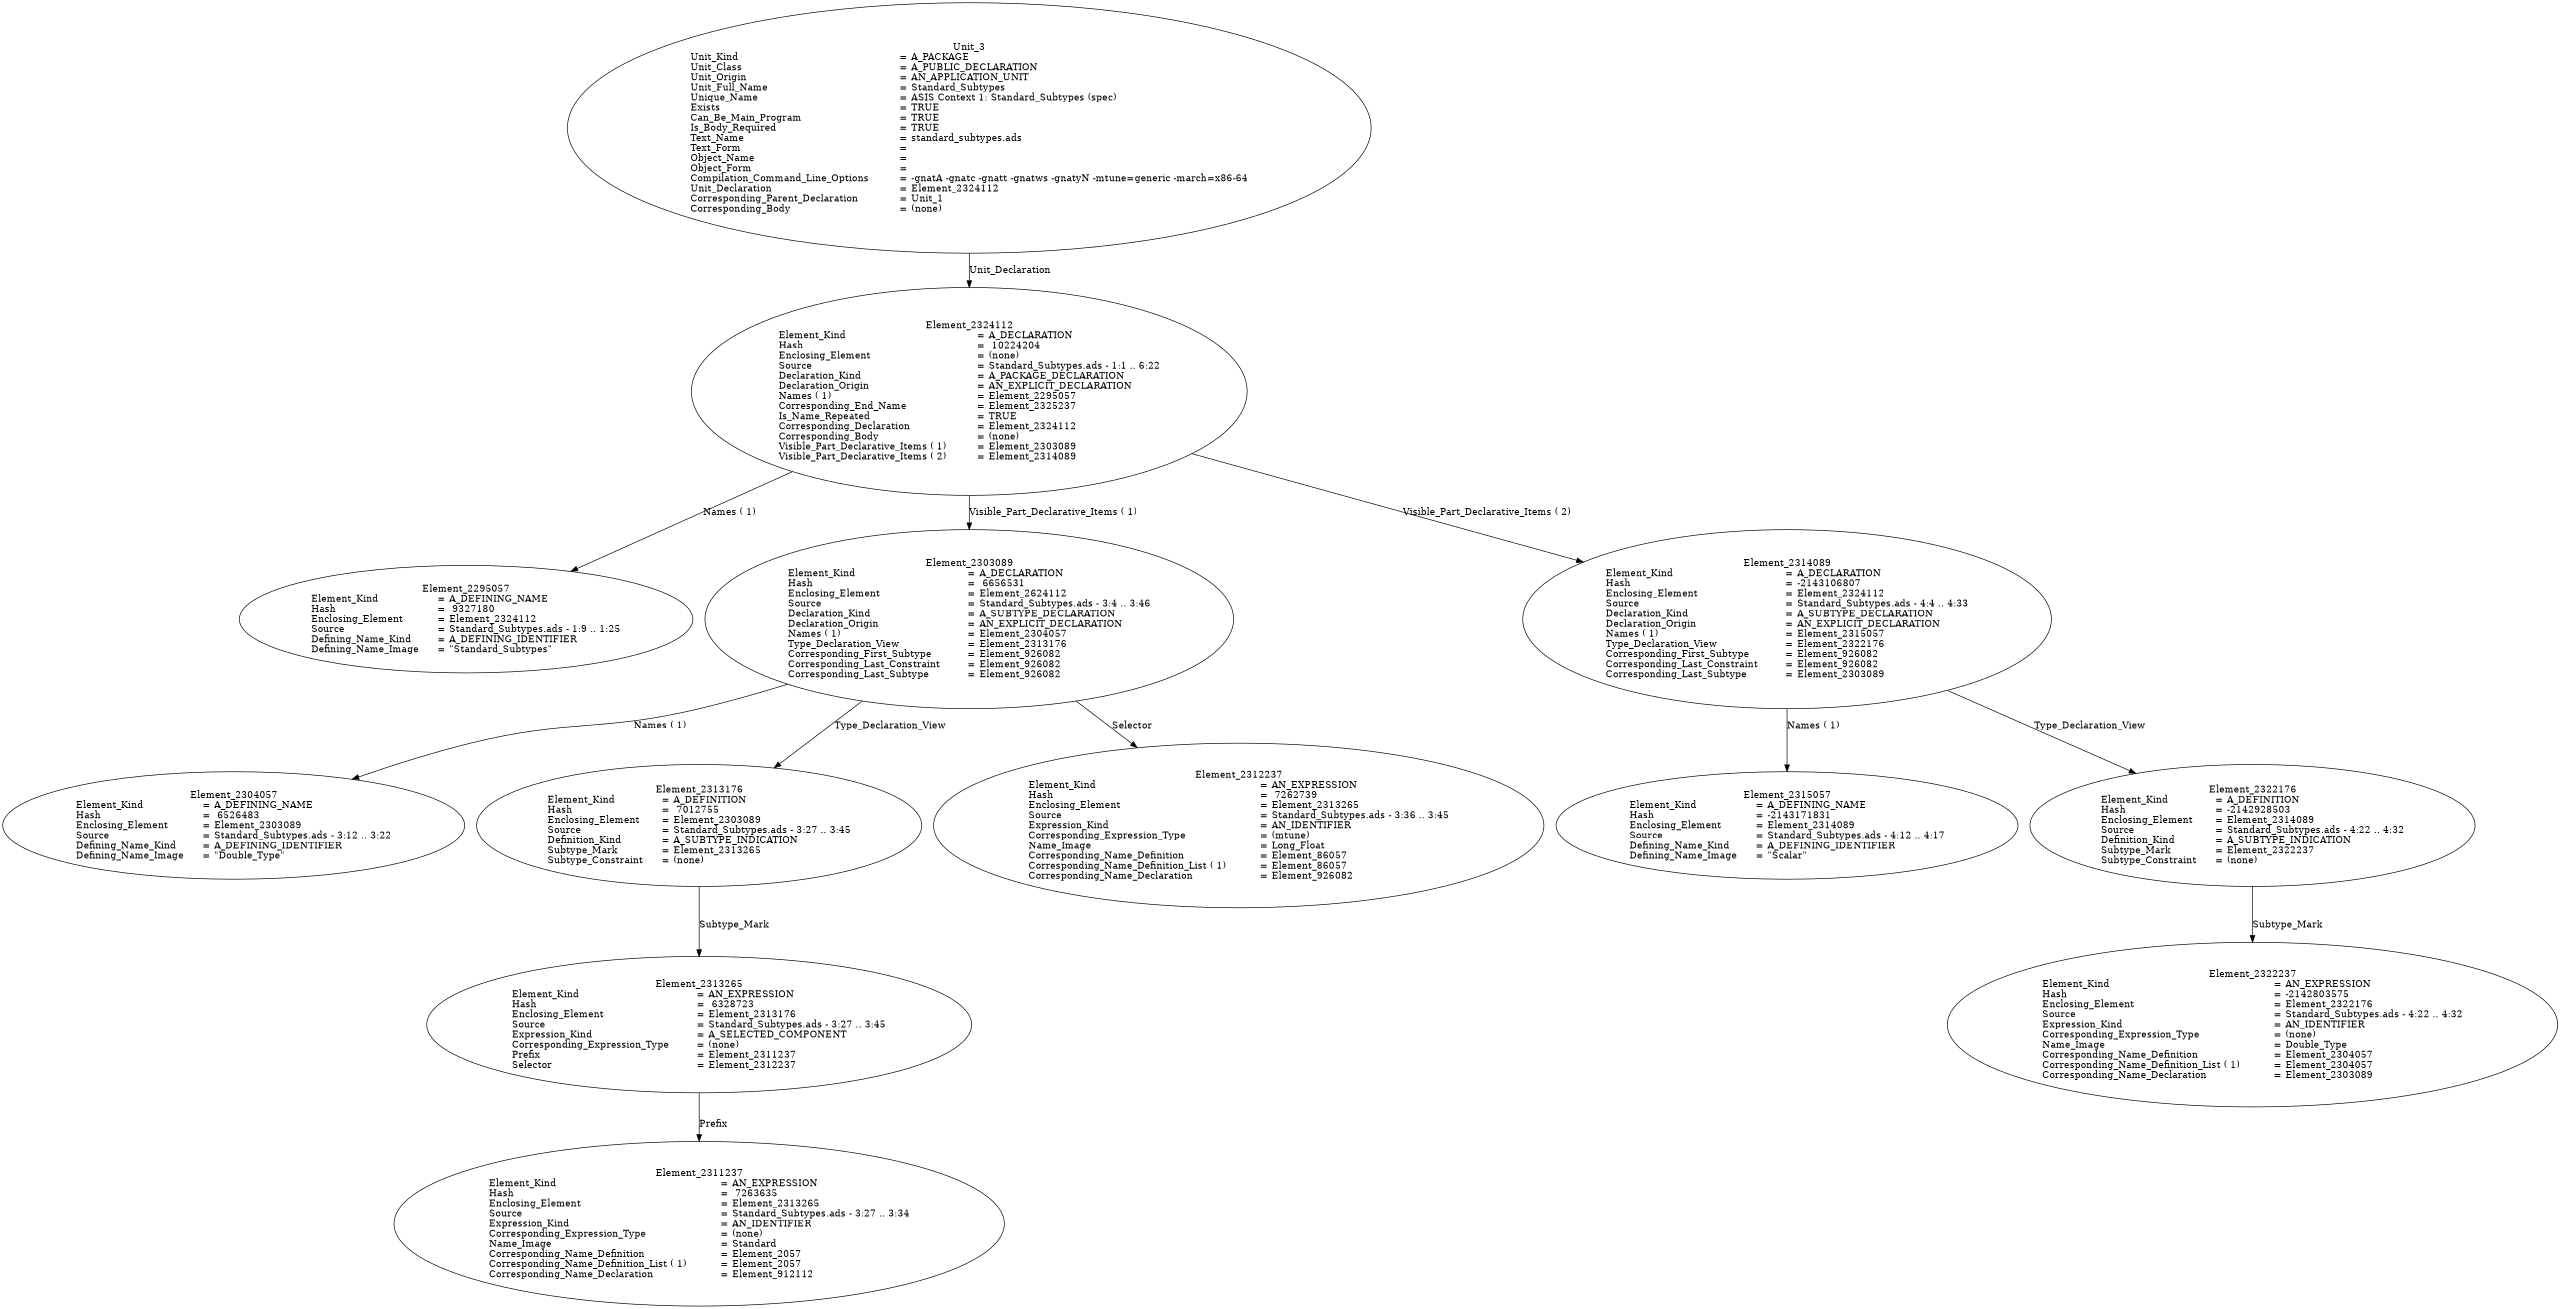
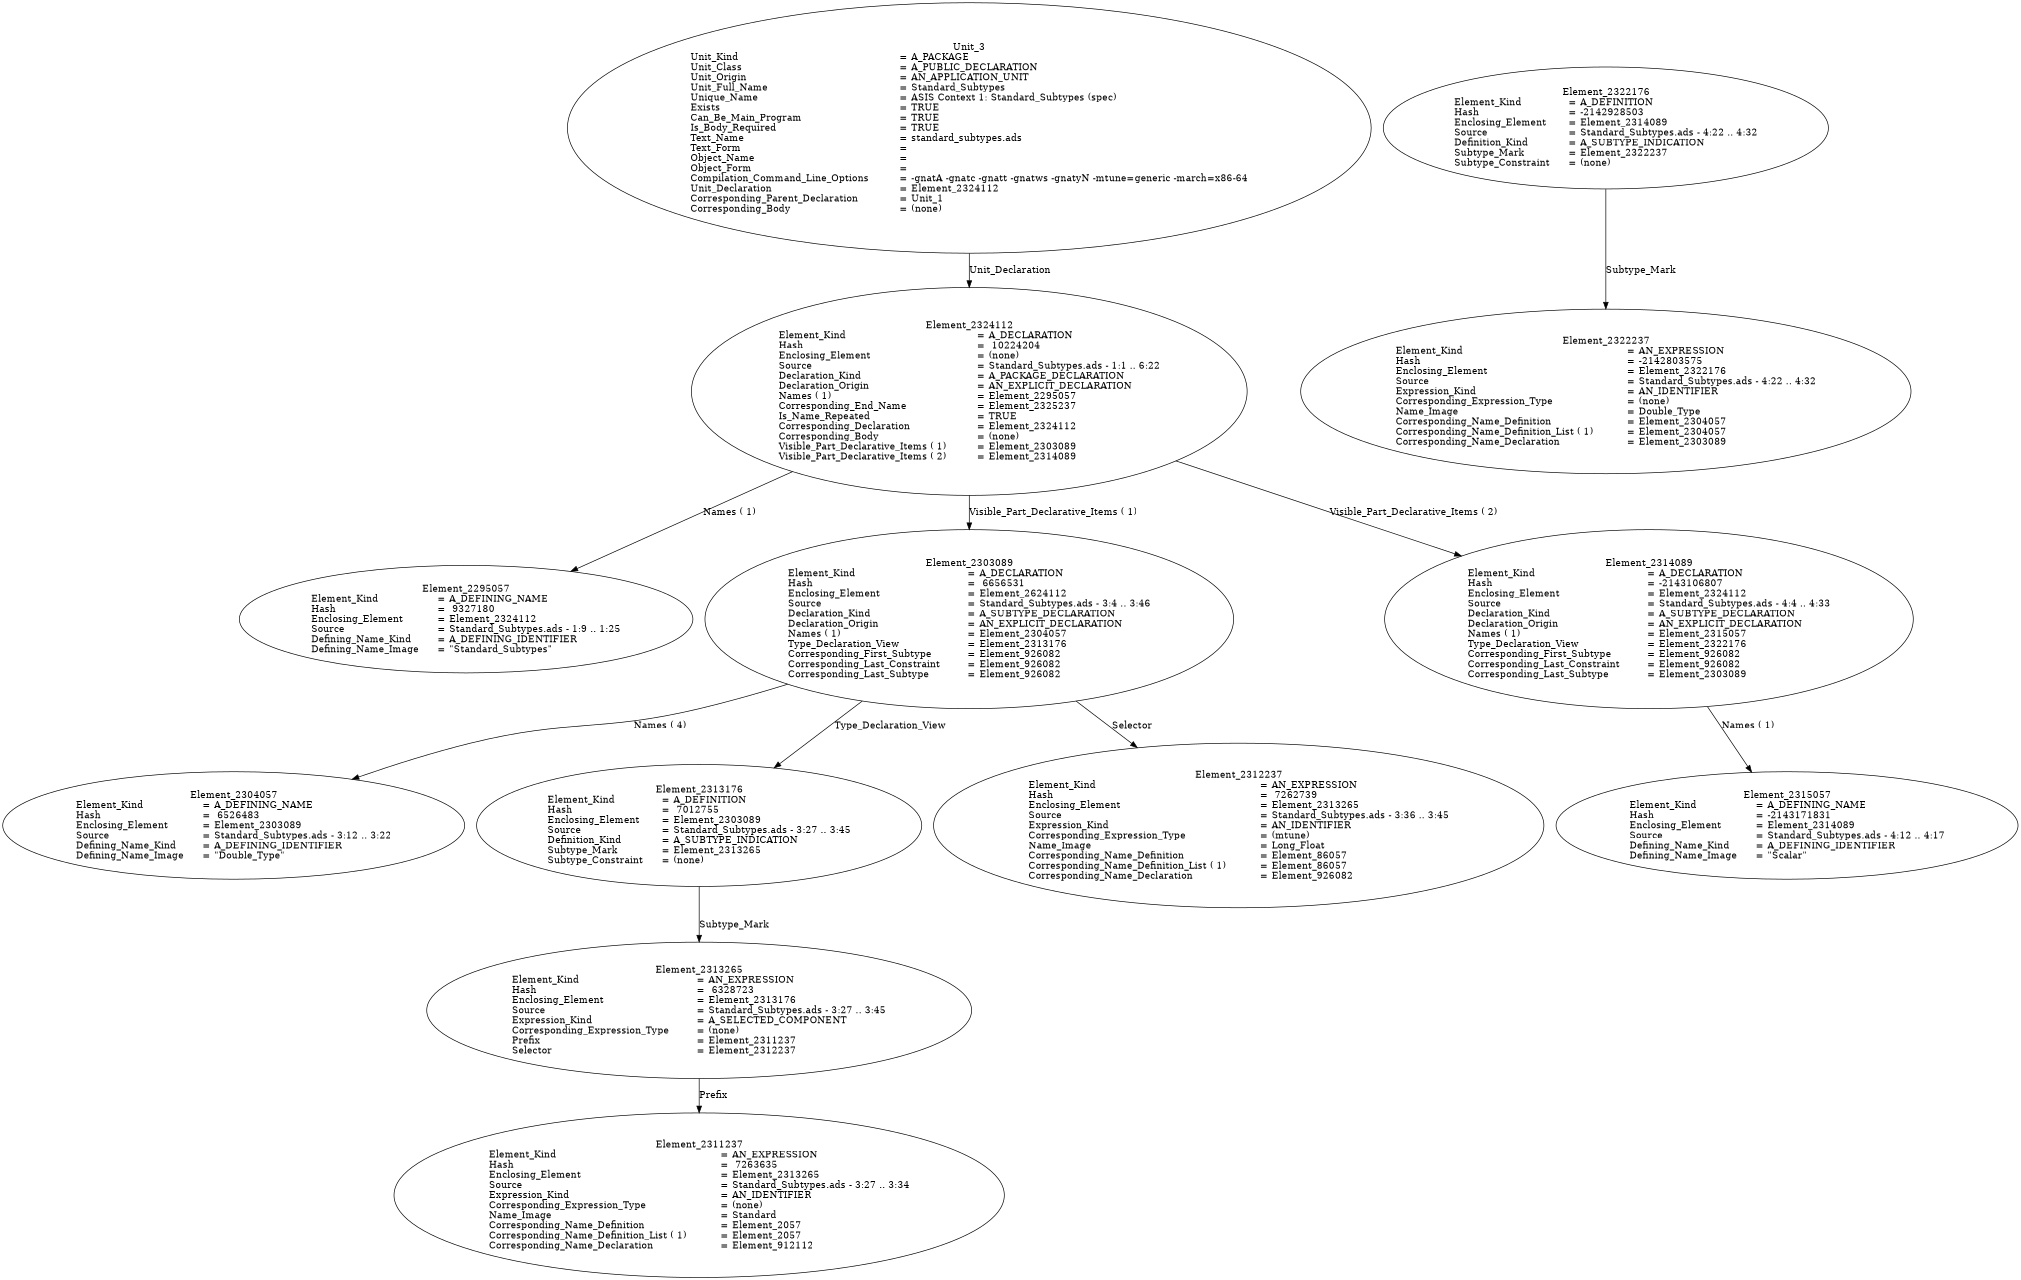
edge "Element_2303089" -> "Element_2304057": label "Names ( 1)" -> "Names ( 4)"
edge "Element_2314089" -> "Element_2322176": removed, label "Type_Declaration_View"
